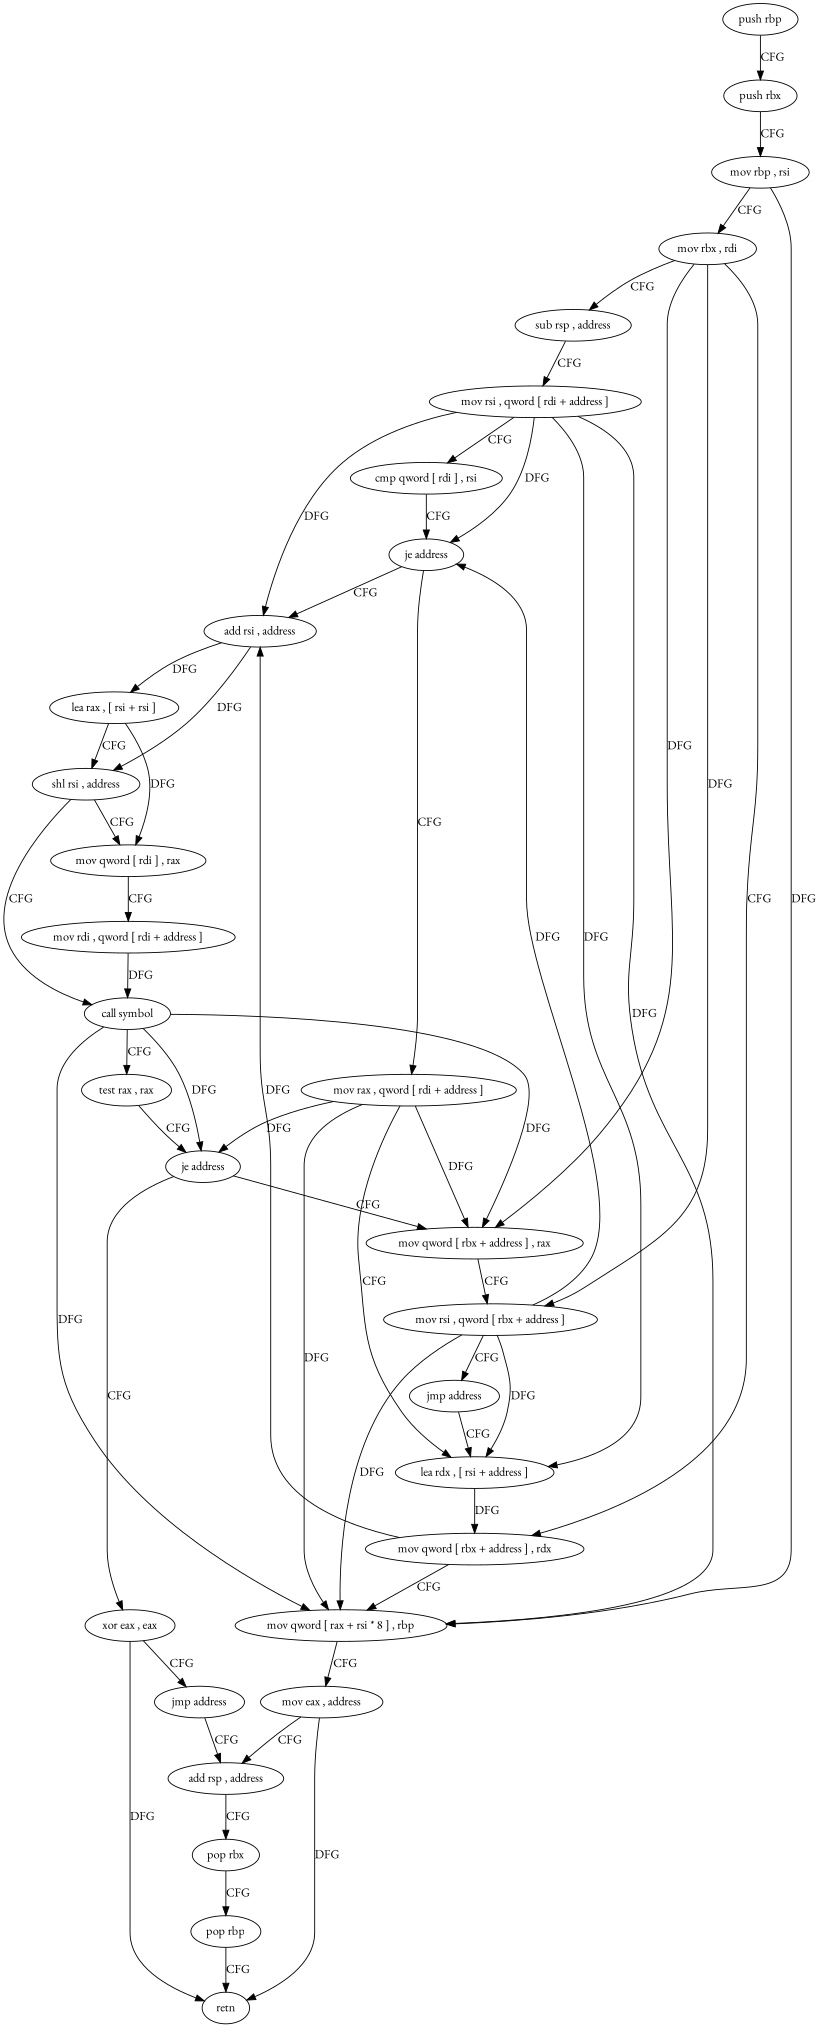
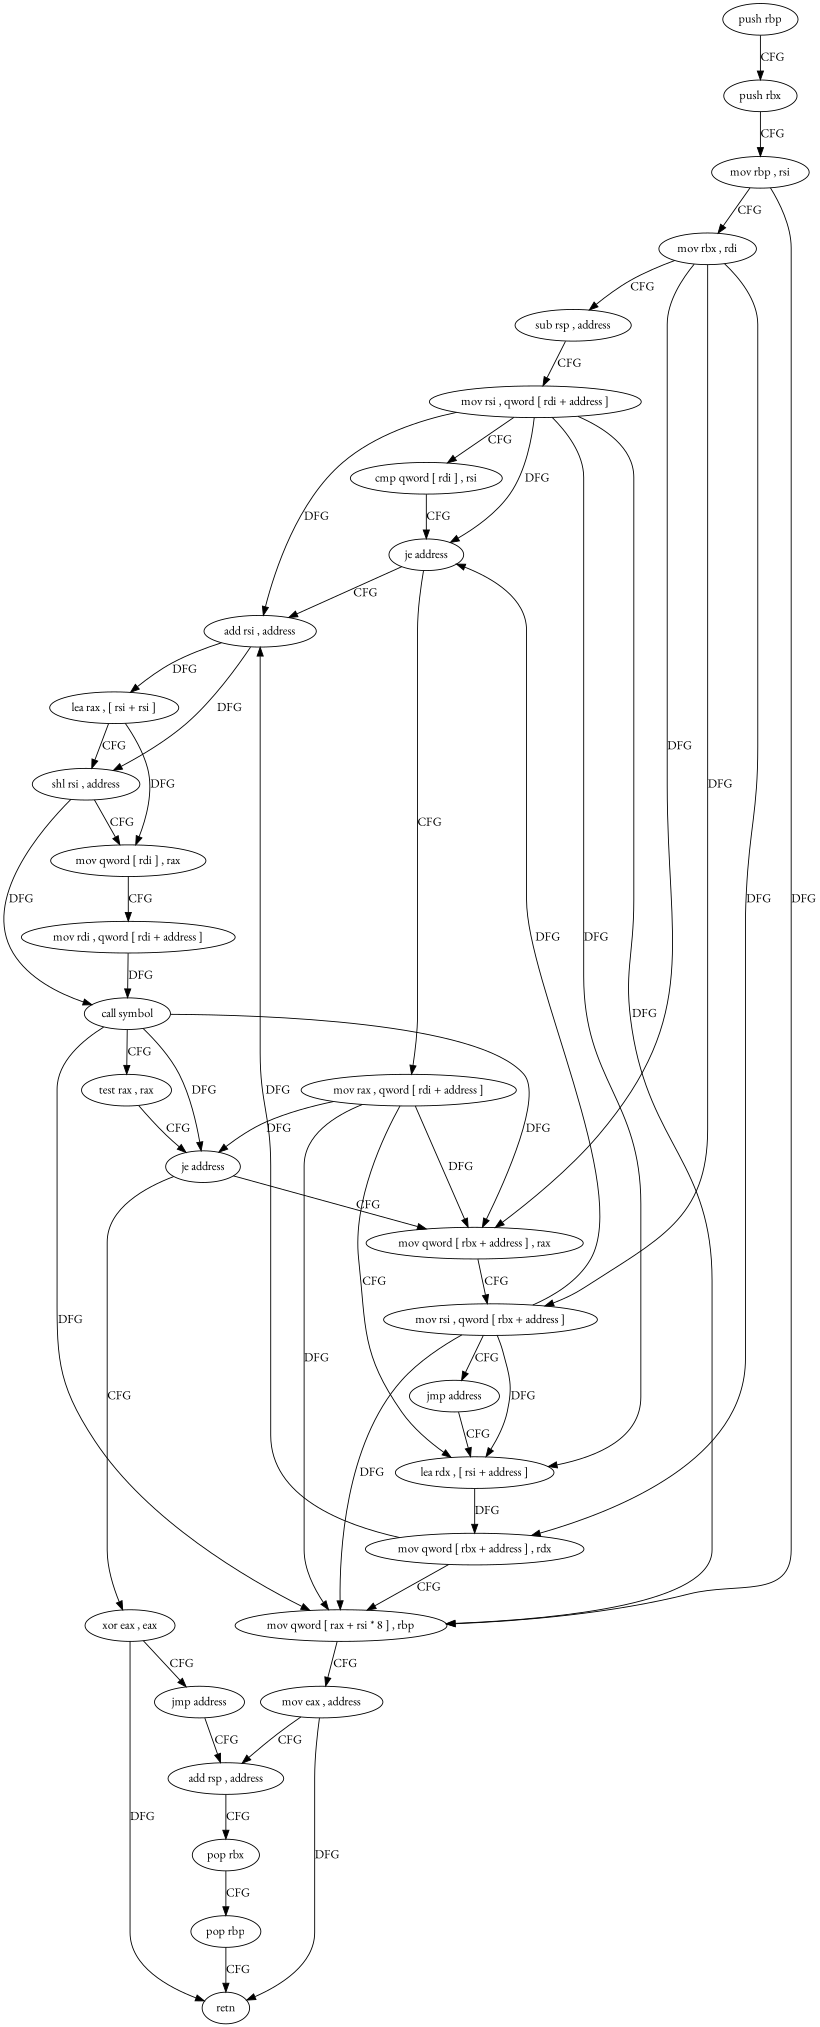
edge "shl rsi , address" -> "call symbol": label "CFG" -> "DFG"
edge "mov rbx , rdi" -> "mov qword [ rbx + address ] , rdx": label "CFG" -> "DFG"
